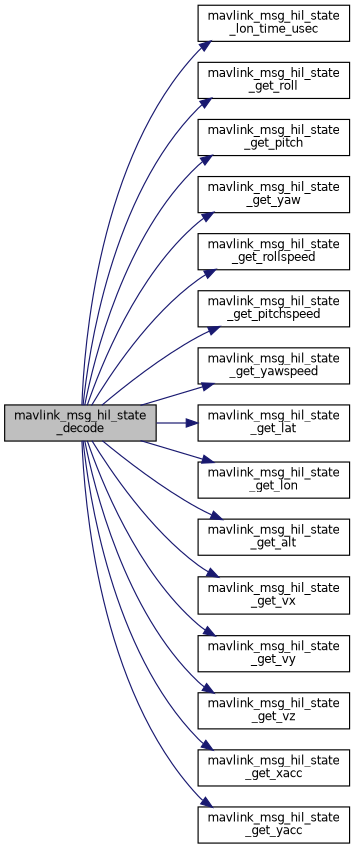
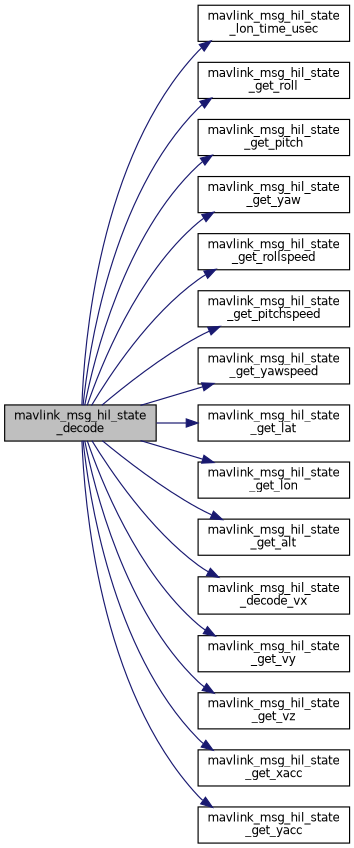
node "mavlink_msg_hil_state _get_vx": label "mavlink_msg_hil_state _get_vx" -> "mavlink_msg_hil_state _decode_vx"
